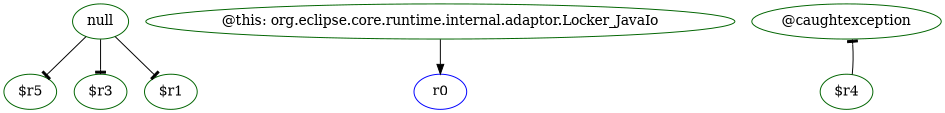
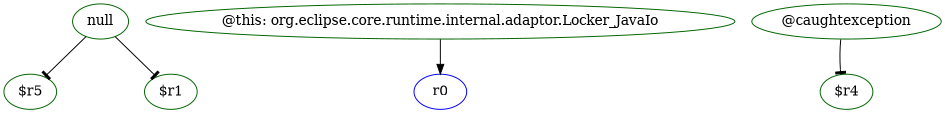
edge "$r4" -> "@caughtexception": reversed
node "$r3": removed
